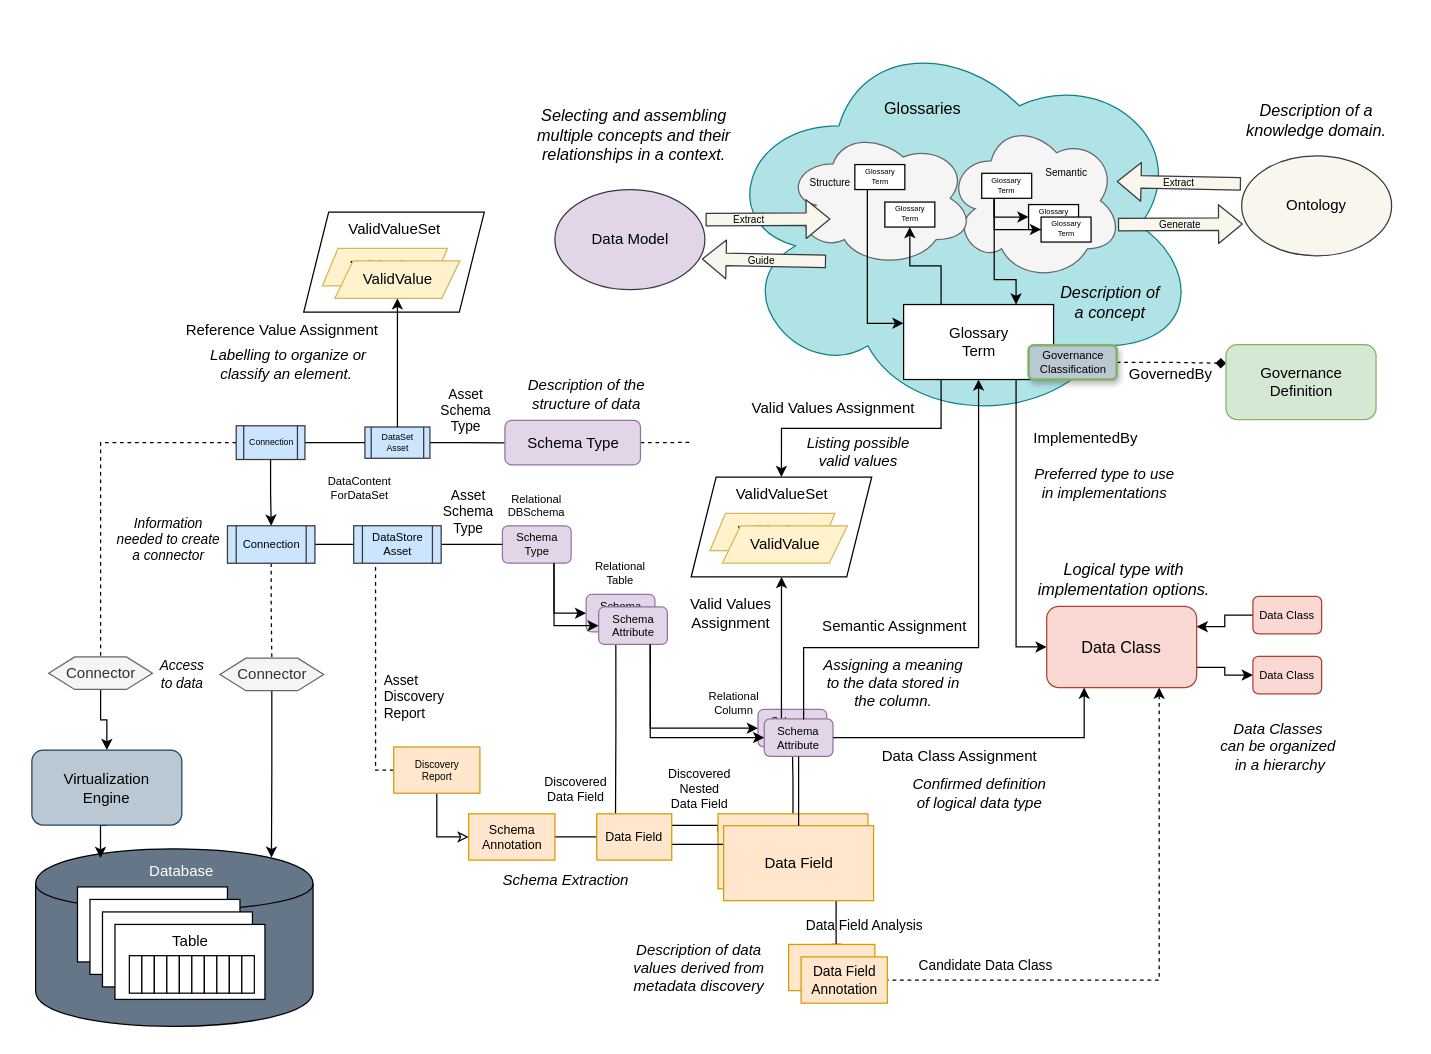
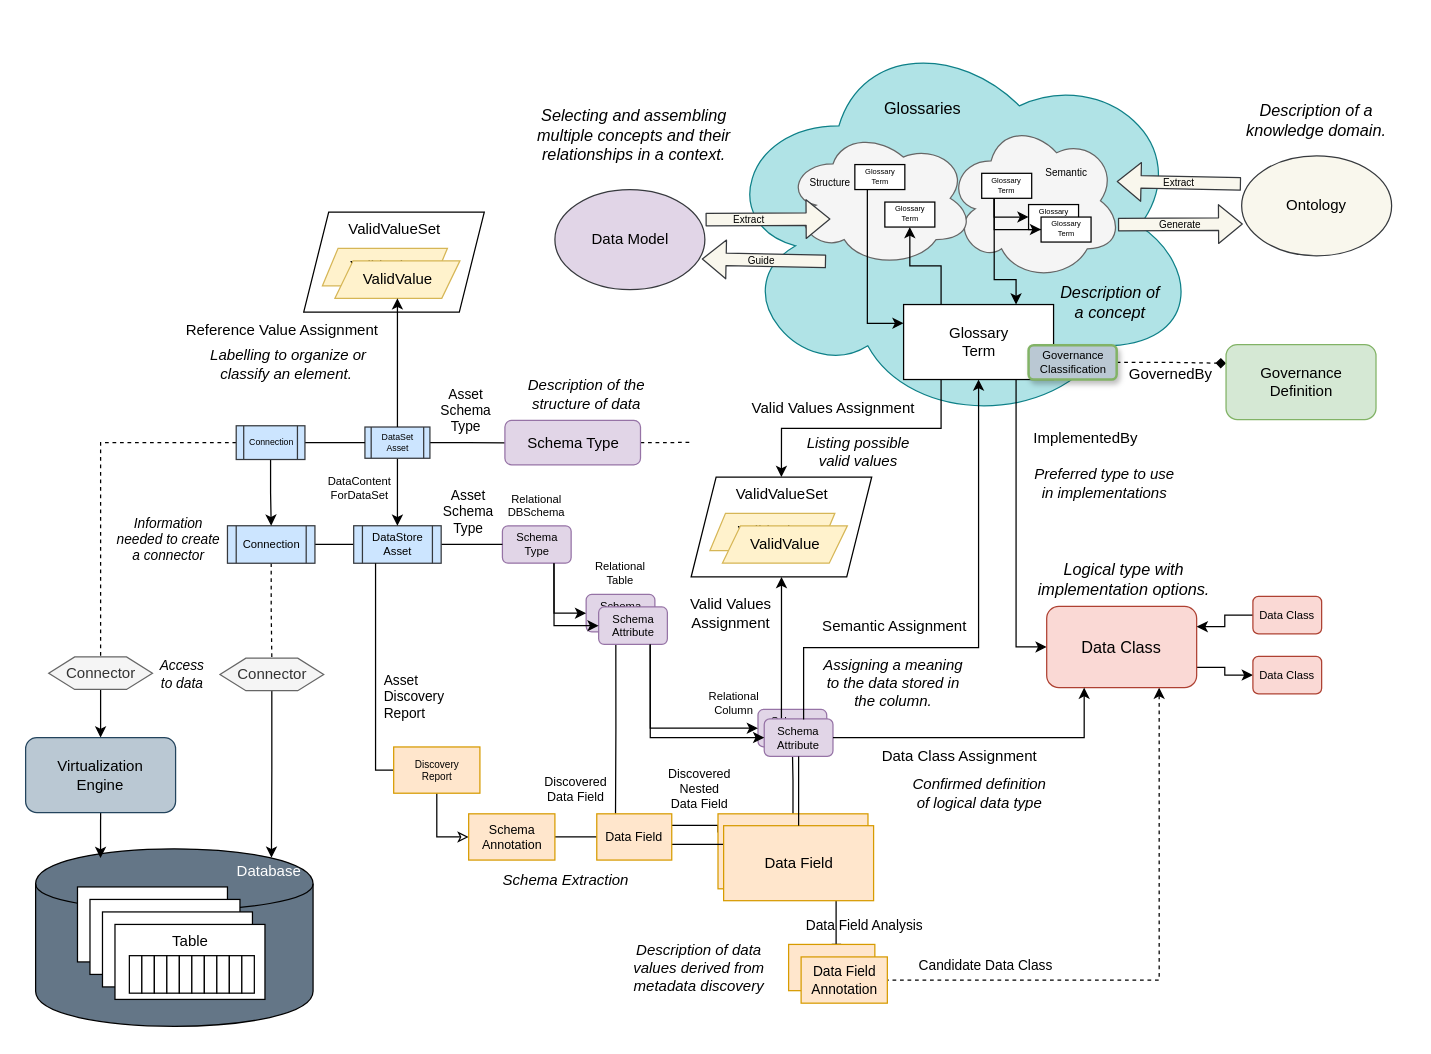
edge "DataSet Asset" -> "DataStore Asset": added
edge "DataStore Asset" -- "Discovery Report": style dashed -> solid
node "Data Classes can be organized in a hierarchy": removed
node "VirtualizationEngine": moved (107, 788) -> (101, 775)
node "Database": moved (182, 871) -> (269, 871)
